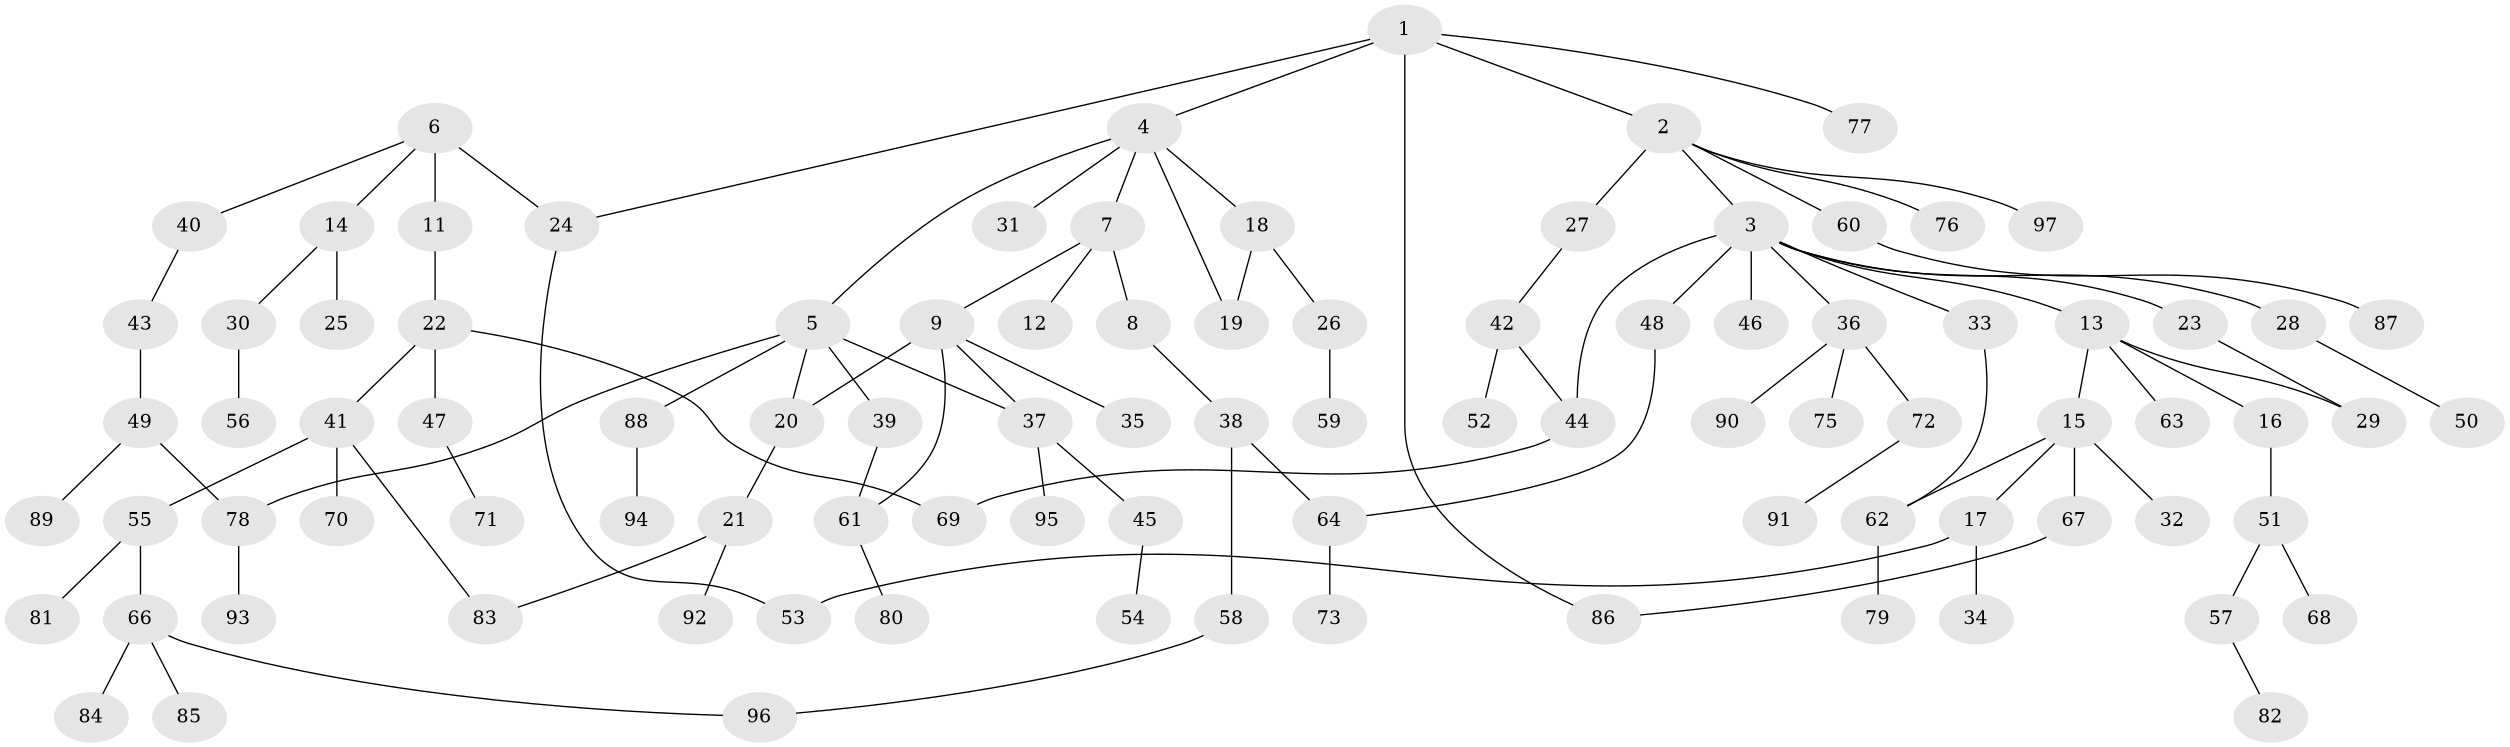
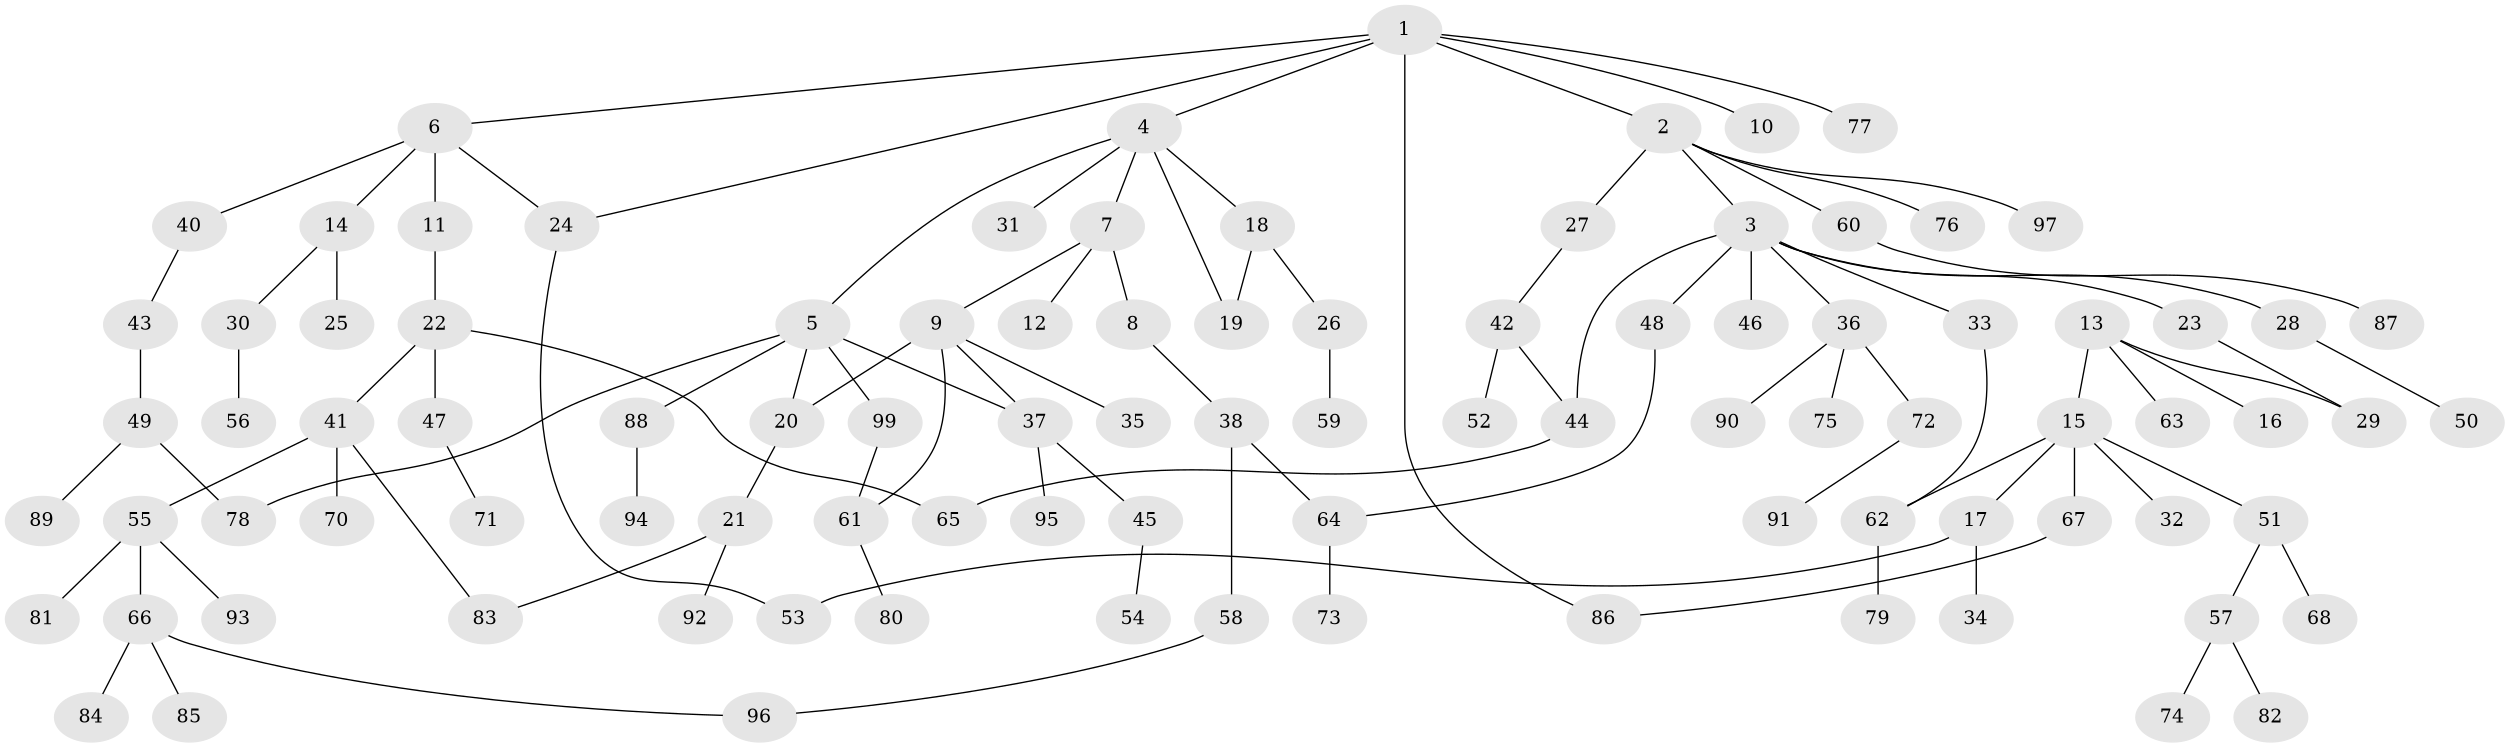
edge "1" -- "6": added
node "10": added
edge "3" -- "13": removed
node "39": label "39" -> "99"
edge "16" -- "51": now "15" -- "51"
node "69": label "69" -> "65"
edge "78" -- "93": now "55" -- "93"
node "74": added
